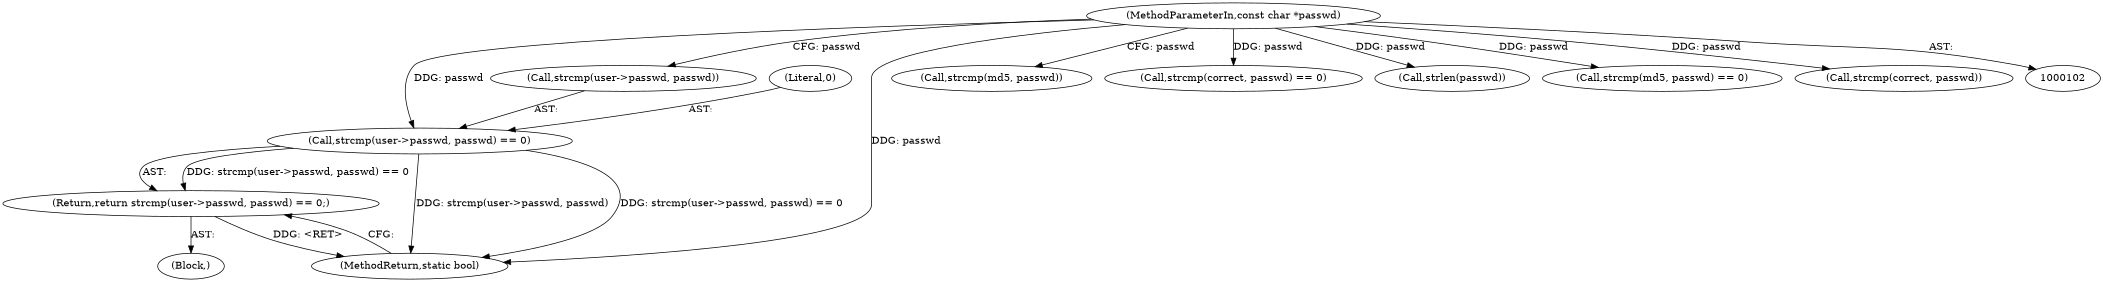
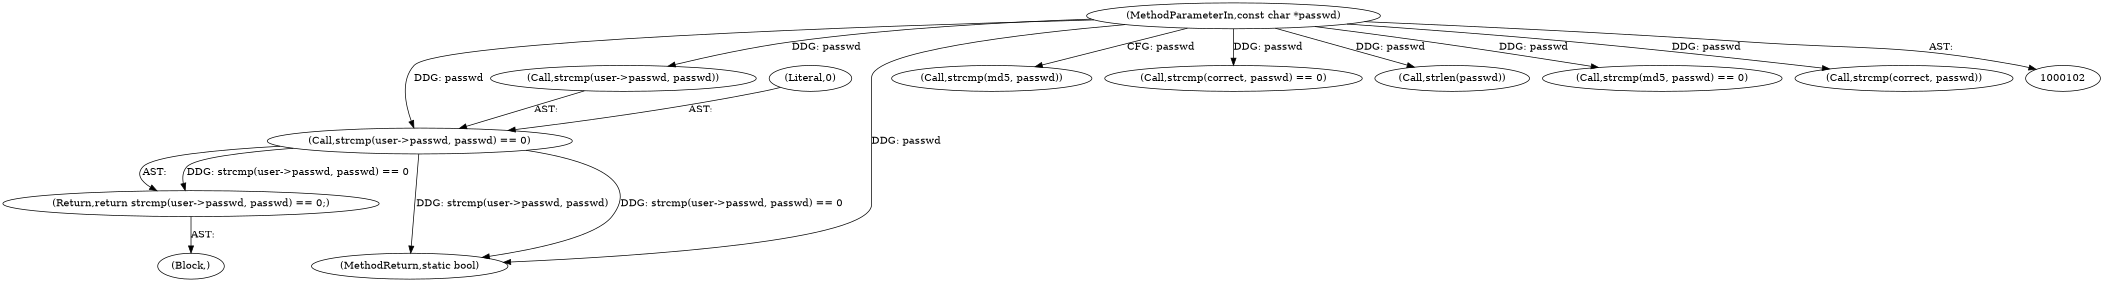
edge "(MethodParameterIn,const char *passwd)" -> "(Call,strcmp(user->passwd, passwd))": label "CFG: passwd" -> "DDG: passwd"
edge "(MethodReturn,static bool)" -> "(Return,return strcmp(user->passwd, passwd) == 0;)": removed, label "CFG:"
edge "(Return,return strcmp(user->passwd, passwd) == 0;)" -> "(MethodReturn,static bool)": removed, label "DDG: <RET>"
